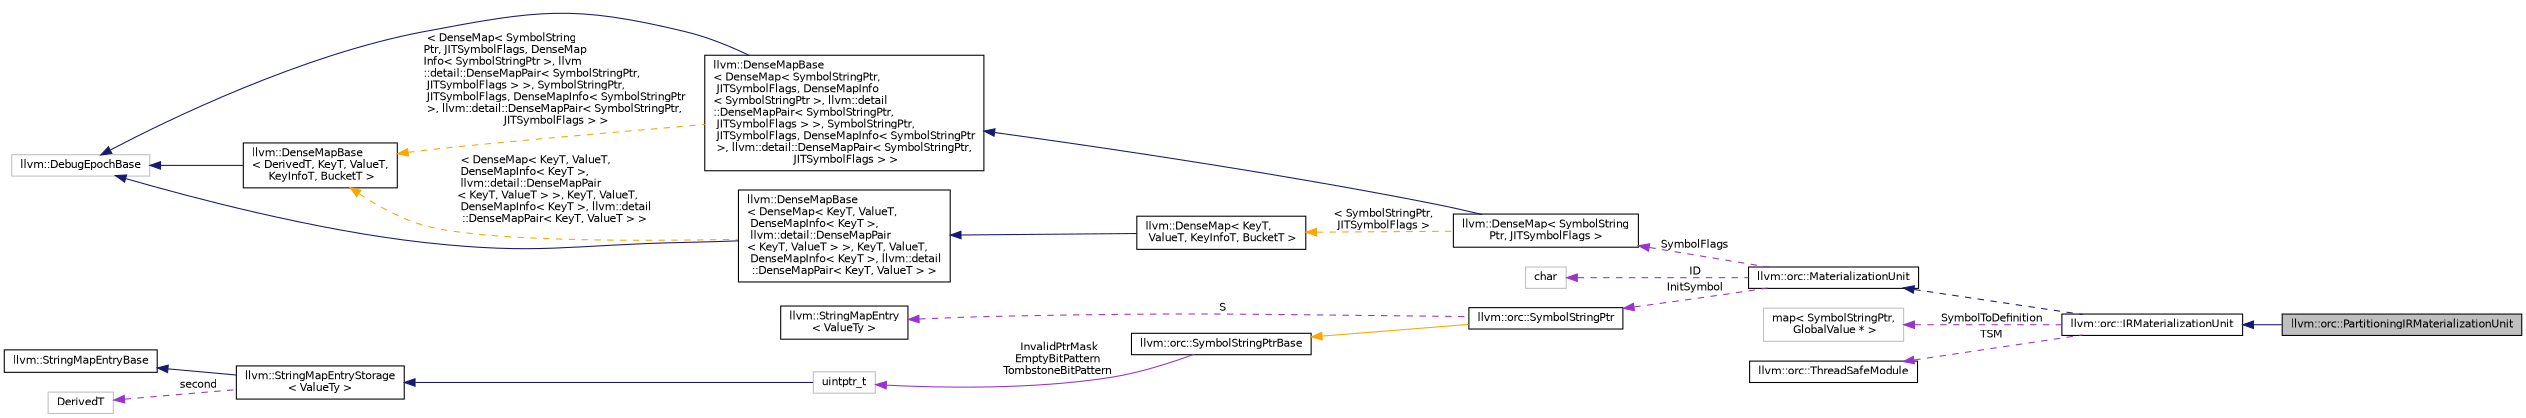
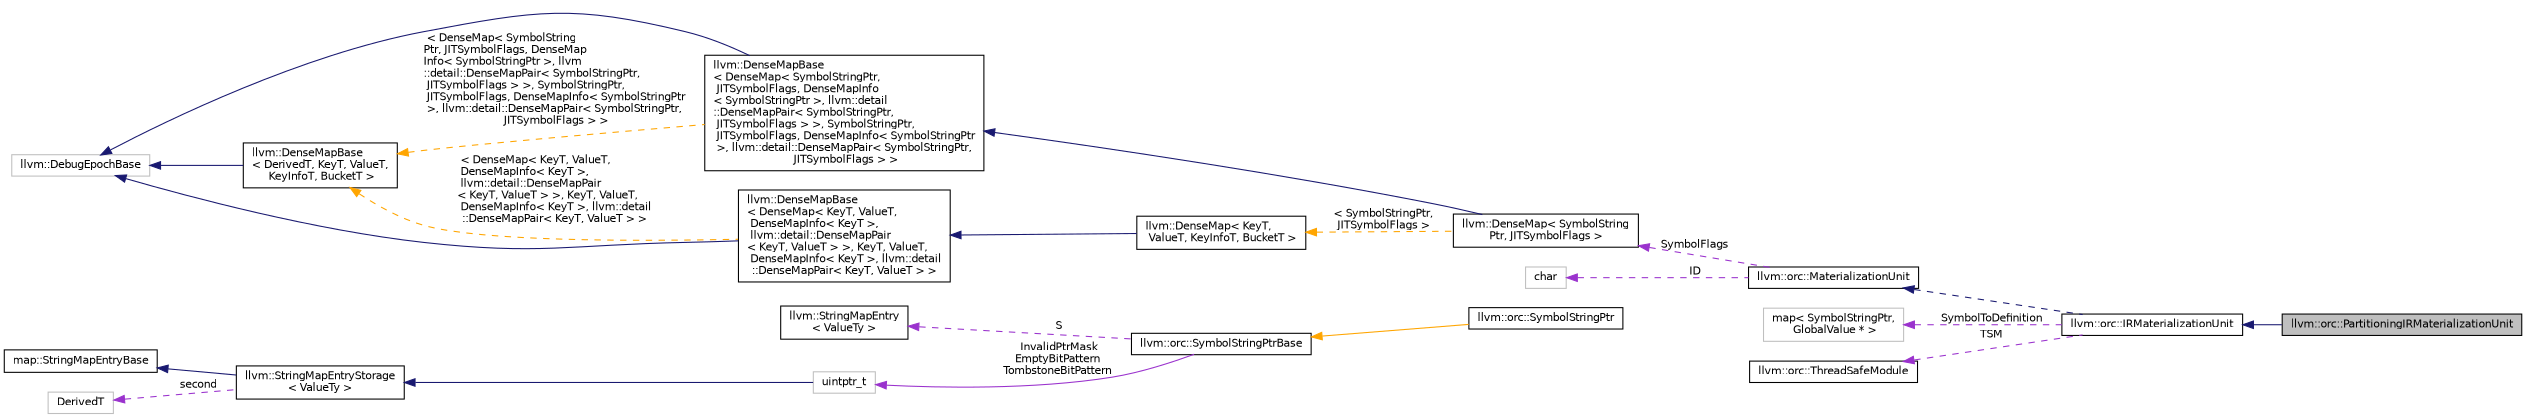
edge "llvm::orc::MaterializationUnit" -> "llvm::orc::SymbolStringPtr": removed, label "InitSymbol"
edge "llvm::orc::SymbolStringPtr" -> "llvm::StringMapEntry < ValueTy >": now "llvm::orc::SymbolStringPtrBase" -> "llvm::StringMapEntry < ValueTy >"
node "llvm::StringMapEntryBase": label "llvm::StringMapEntryBase" -> "map::StringMapEntryBase"
